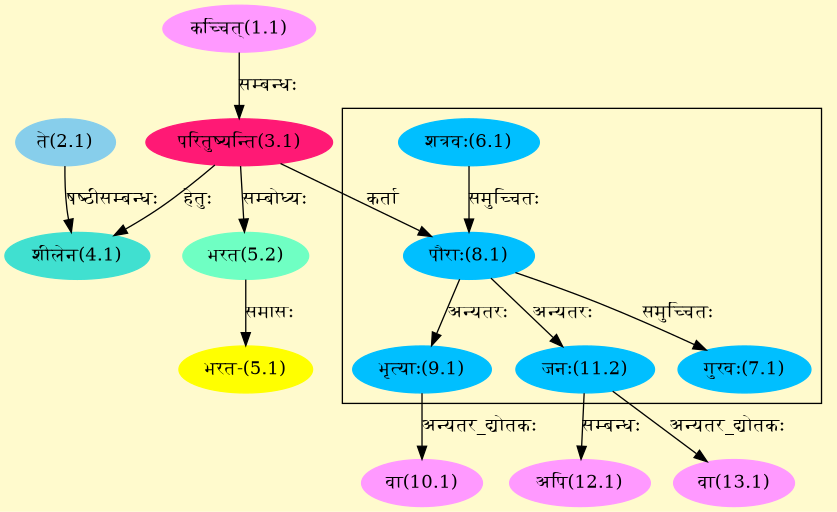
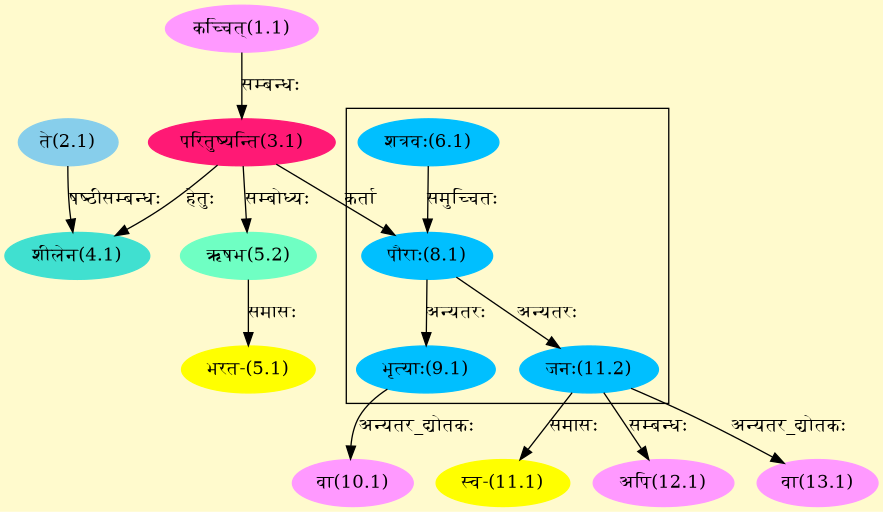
node "भरत(5.2)": label "भरत(5.2)" -> "ऋषभ(5.2)"
node "गुरवः(7.1)": removed
node "स्व-(11.1)": added
